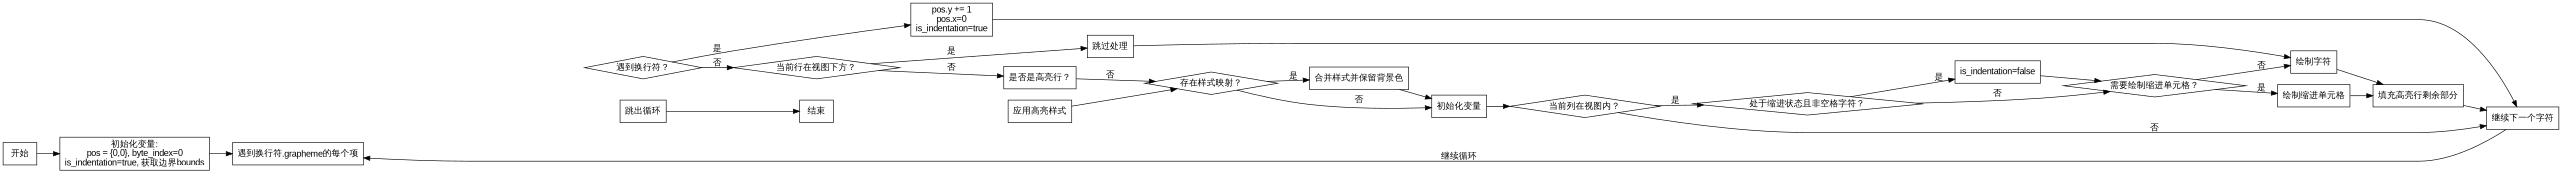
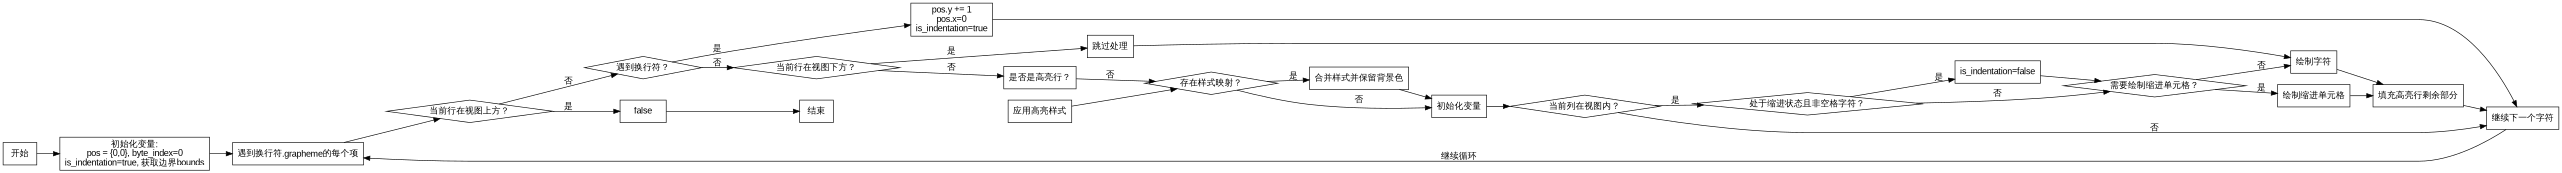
node "当前行在视图上方？": added
node "跳出循环": label "跳出循环" -> "false"
